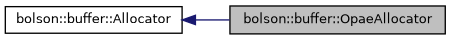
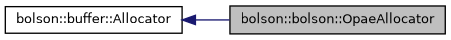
node "bolson::buffer::OpaeAllocator": label "bolson::buffer::OpaeAllocator" -> "bolson::bolson::OpaeAllocator"
